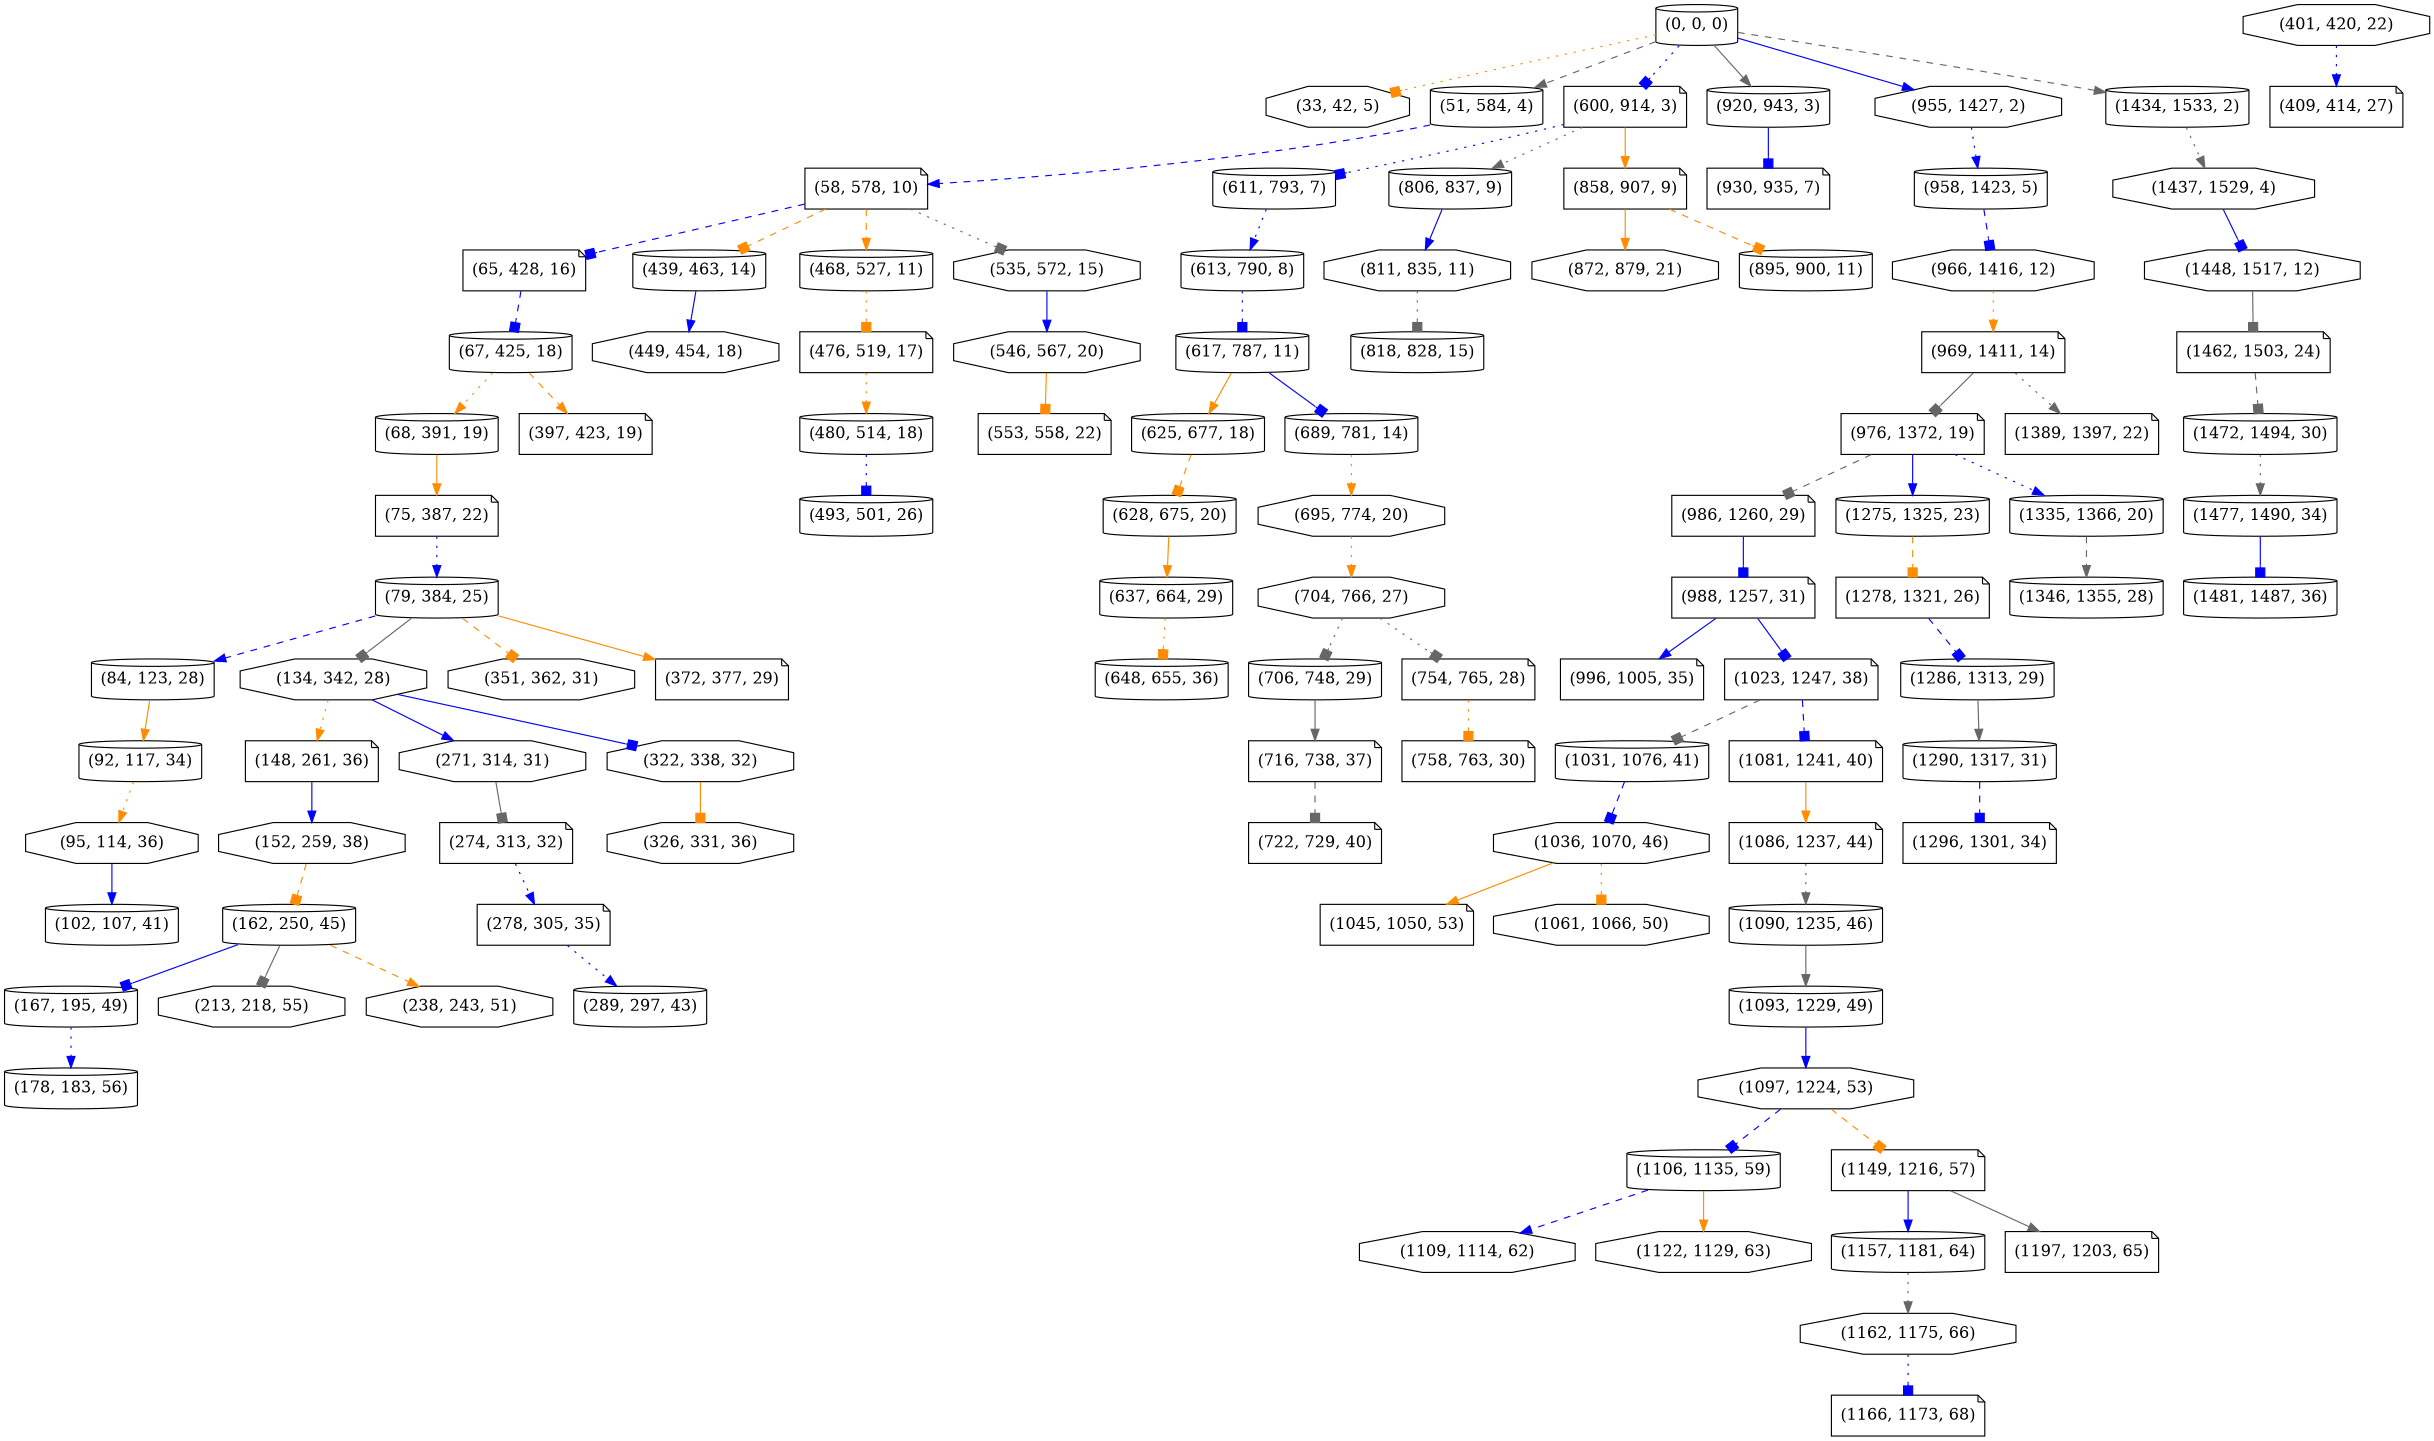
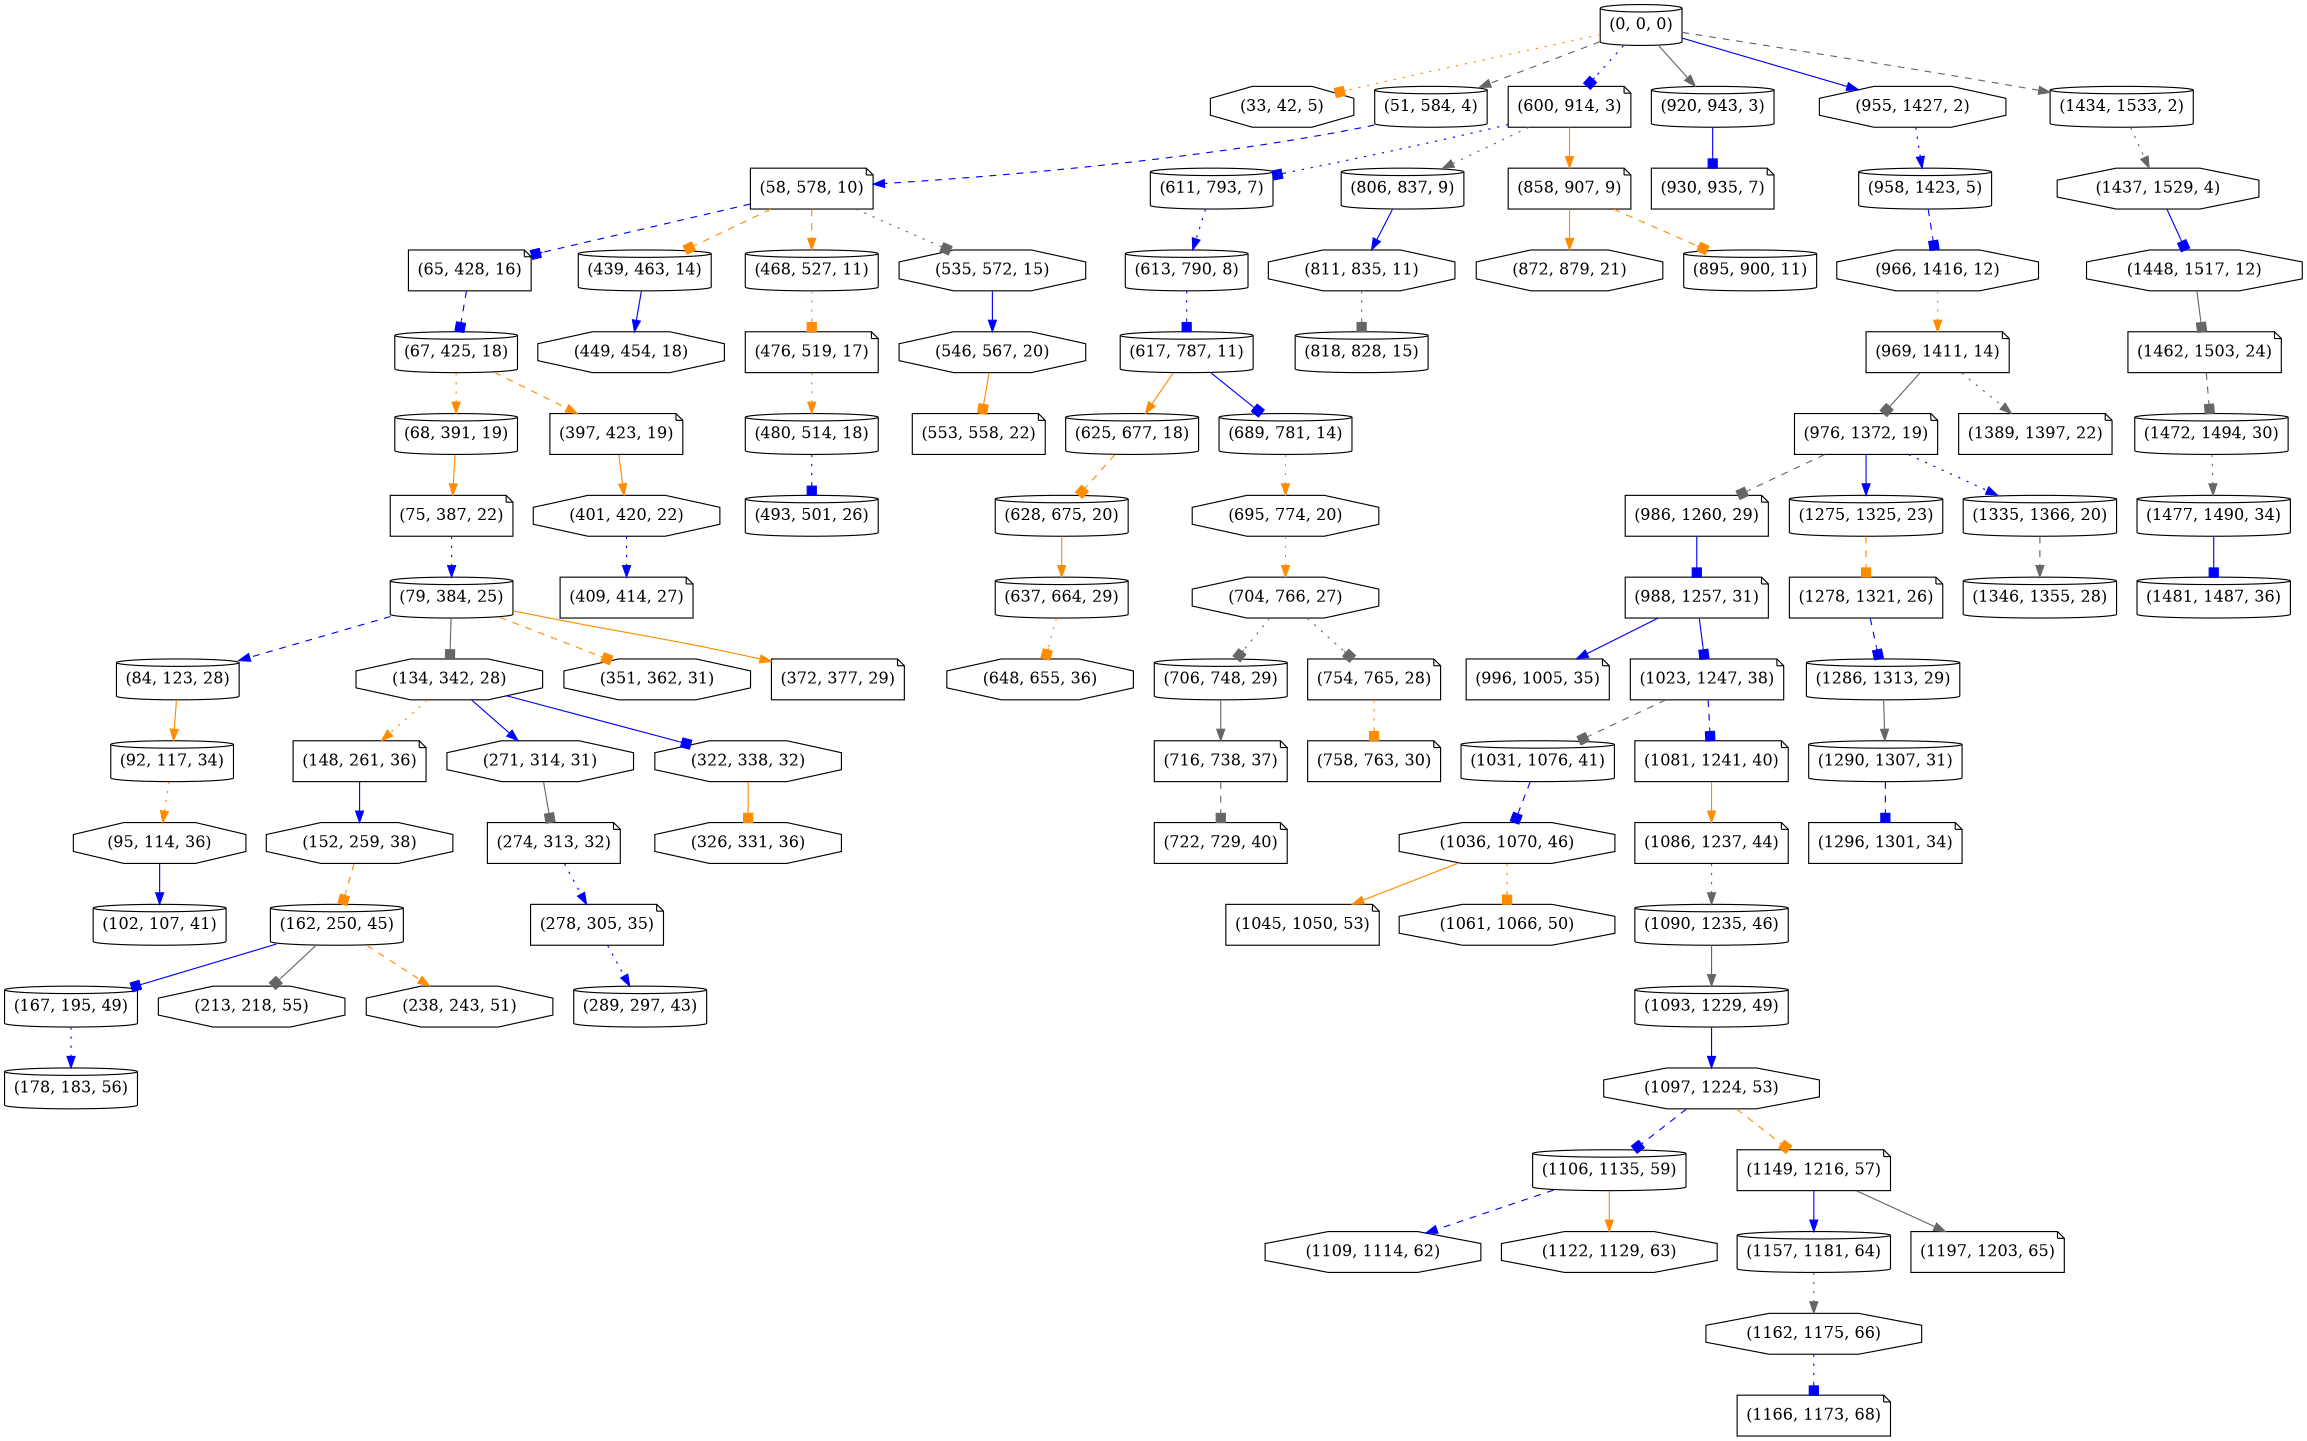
edge "(397, 423, 19)" -> "(401, 420, 22)": added
node "(648, 655, 36)": shape cylinder -> octagon
node "(1290, 1317, 31)": label "(1290, 1317, 31)" -> "(1290, 1307, 31)"
